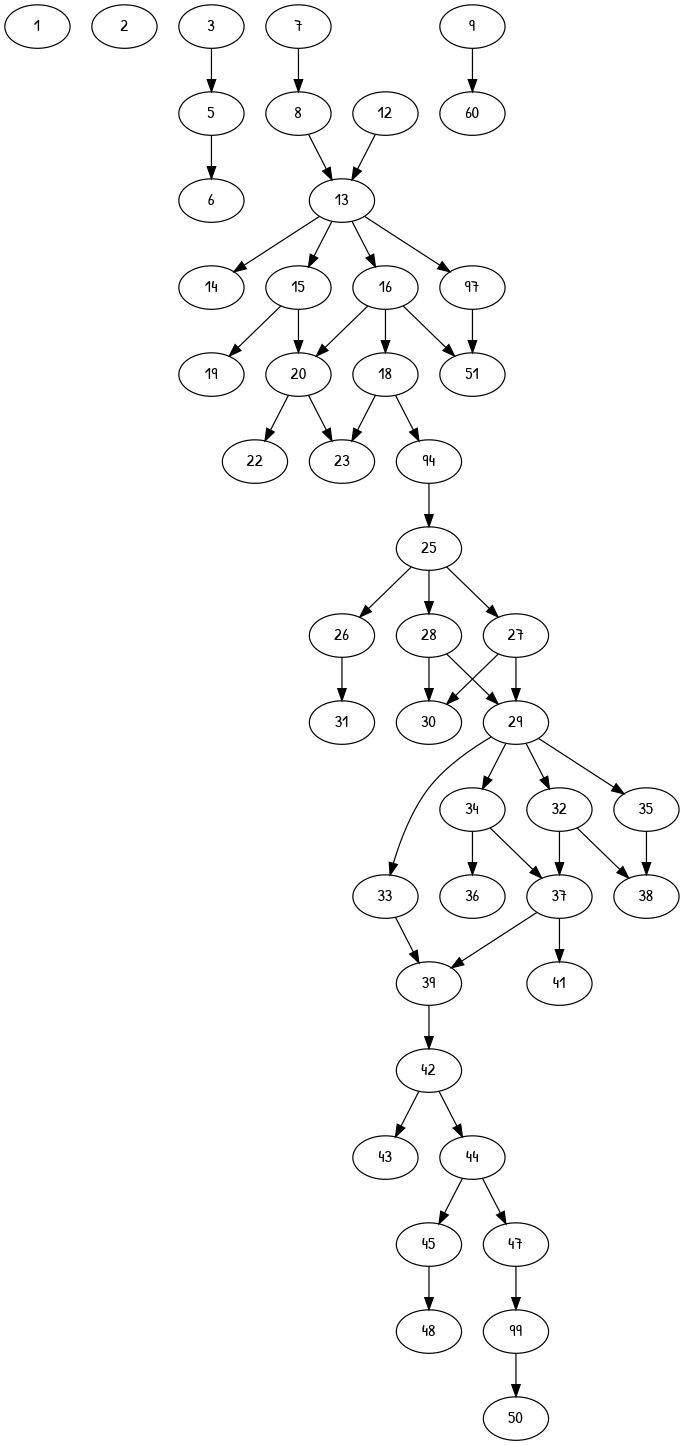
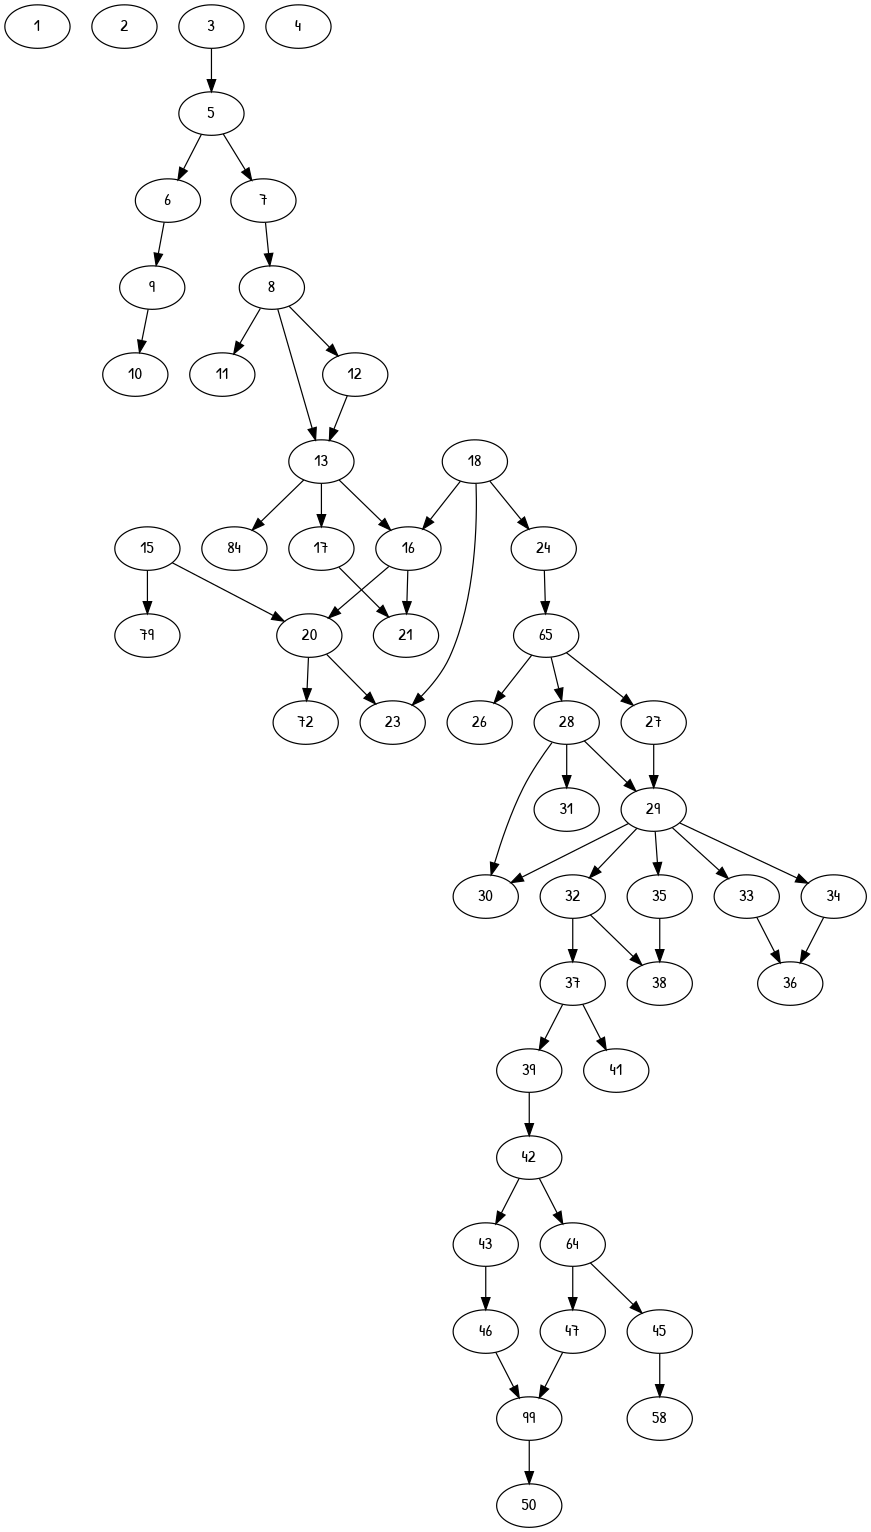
node "4": added
node "60": label "60" -> "10"
edge "5" -> "7": added
edge "6" -> "9": added
edge "13" -> "15": removed
node "14": label "14" -> "84"
node "97": label "97" -> "17"
edge "16" -> "18": reversed
edge "8" -> "12": added
node "19": label "19" -> "79"
node "11": added
node "51": label "51" -> "21"
node "22": label "22" -> "72"
node "94": label "94" -> "24"
node "25": label "25" -> "65"
edge "26" -> "31": now "28" -> "31"
edge "27" -> "30": now "29" -> "30"
edge "34" -> "37": removed
edge "33" -> "39": now "33" -> "36"
node "44": label "44" -> "64"
node "48": label "48" -> "58"
node "46": added
